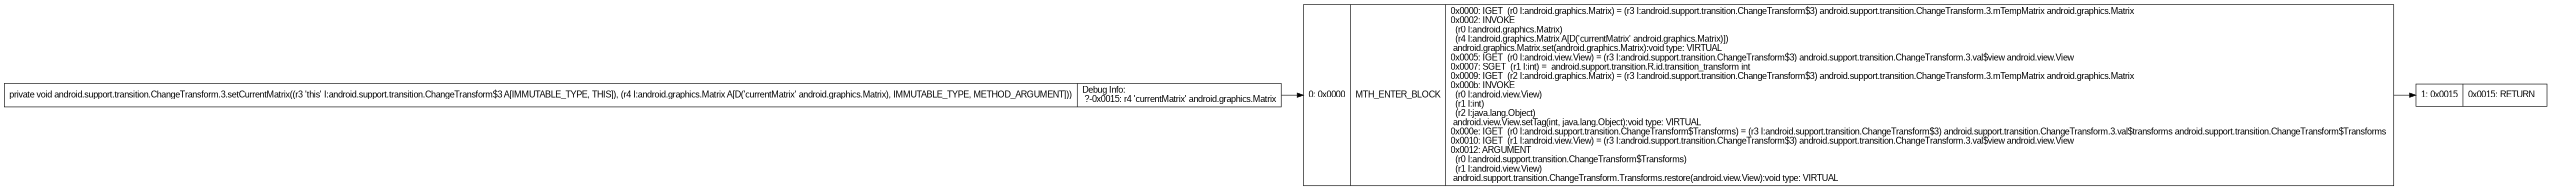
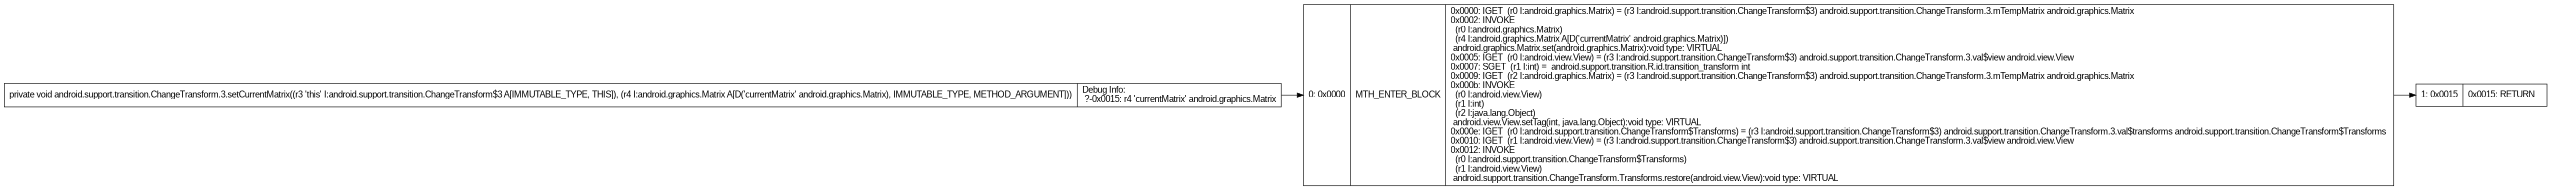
node "0: 0x0000": text "0x0012: ARGUMENT" -> "0x0012: INVOKE"
